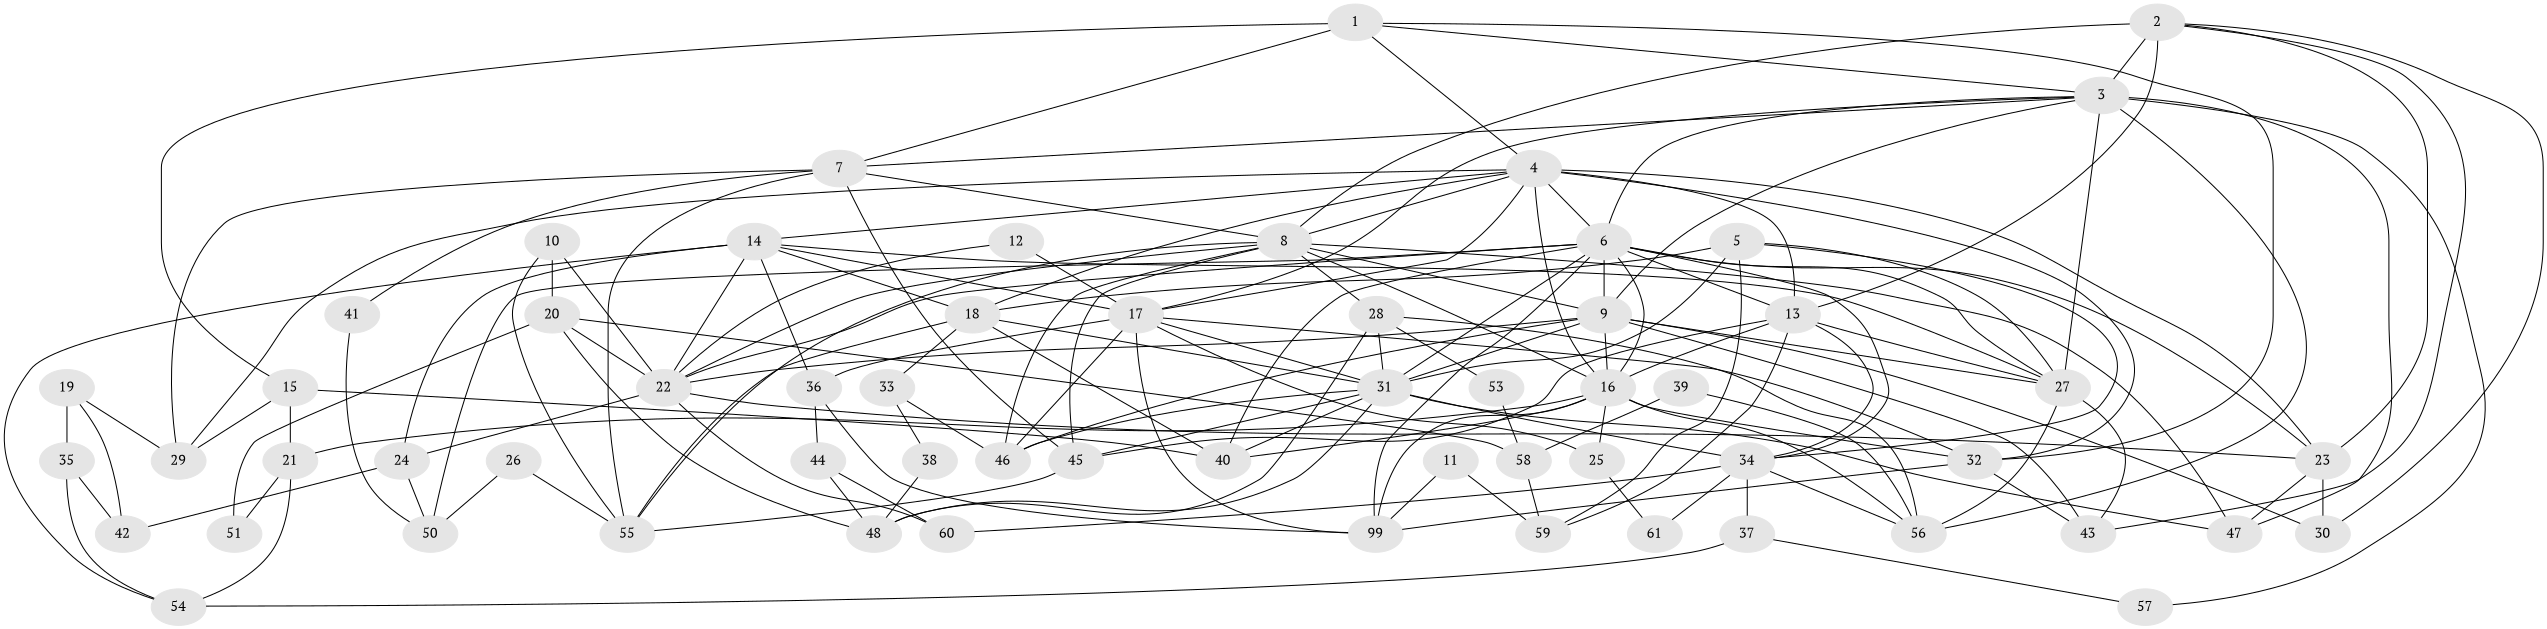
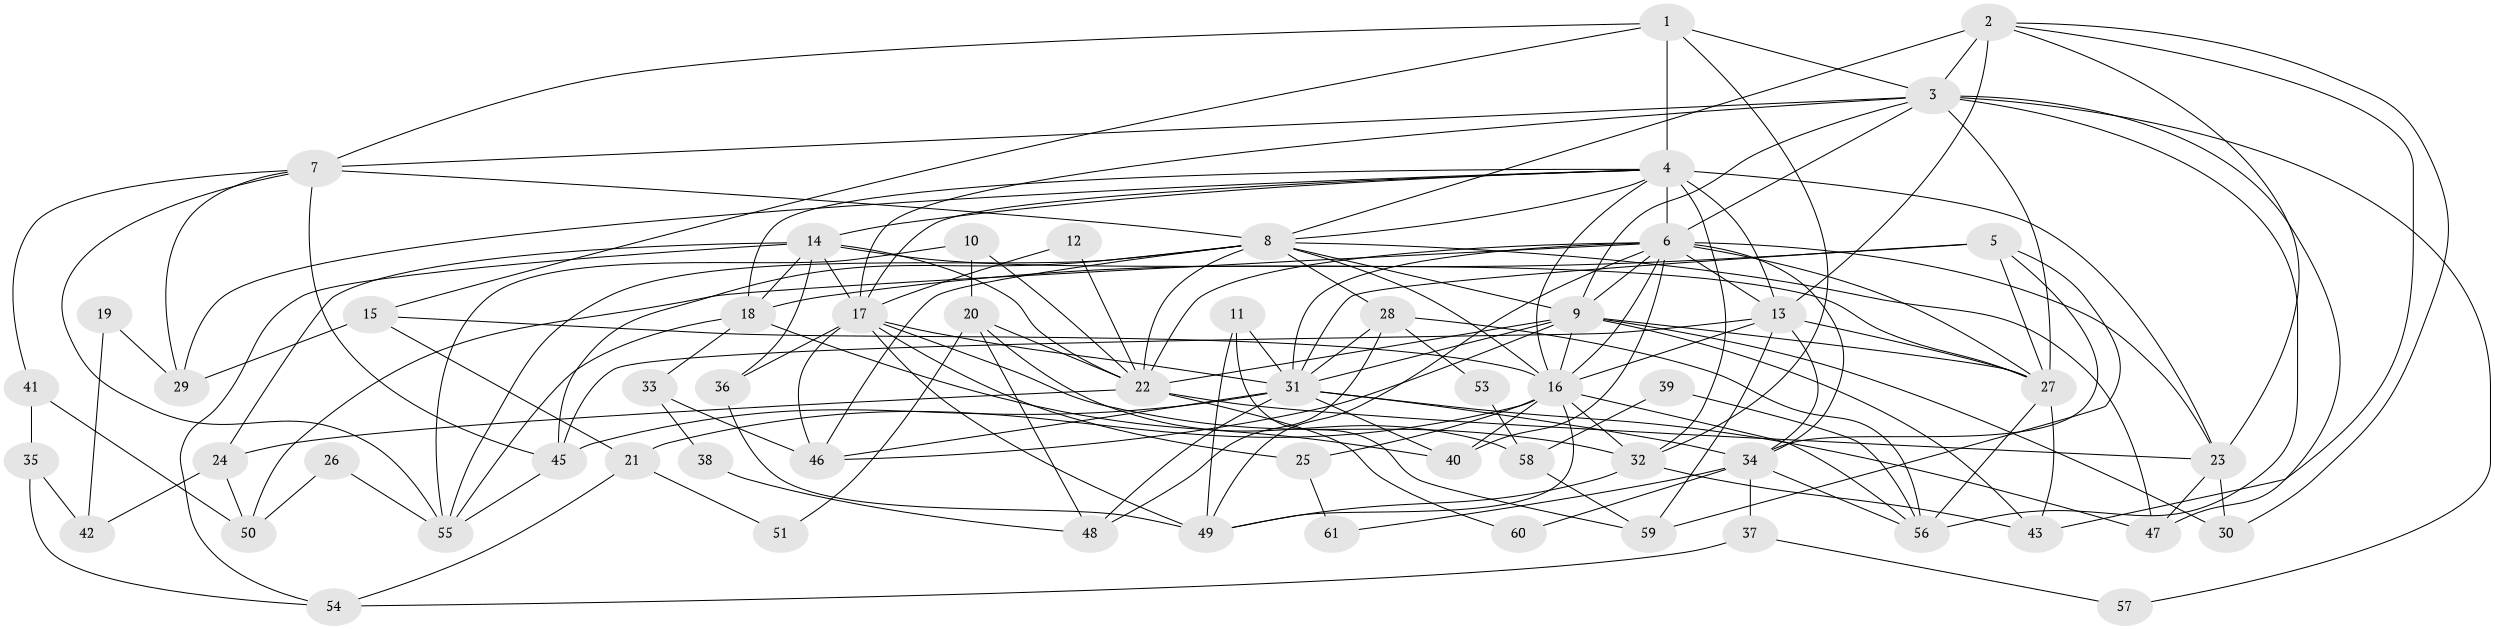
edge "18" -- "31": now "11" -- "31"
edge "15" -- "40": now "15" -- "16"
edge "19" -- "35": now "41" -- "35"
node "44": removed
node "99": label "99" -> "49"
